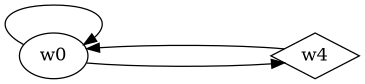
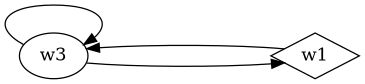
node "w0": label "w0" -> "w3"
node "w4": label "w4" -> "w1"
